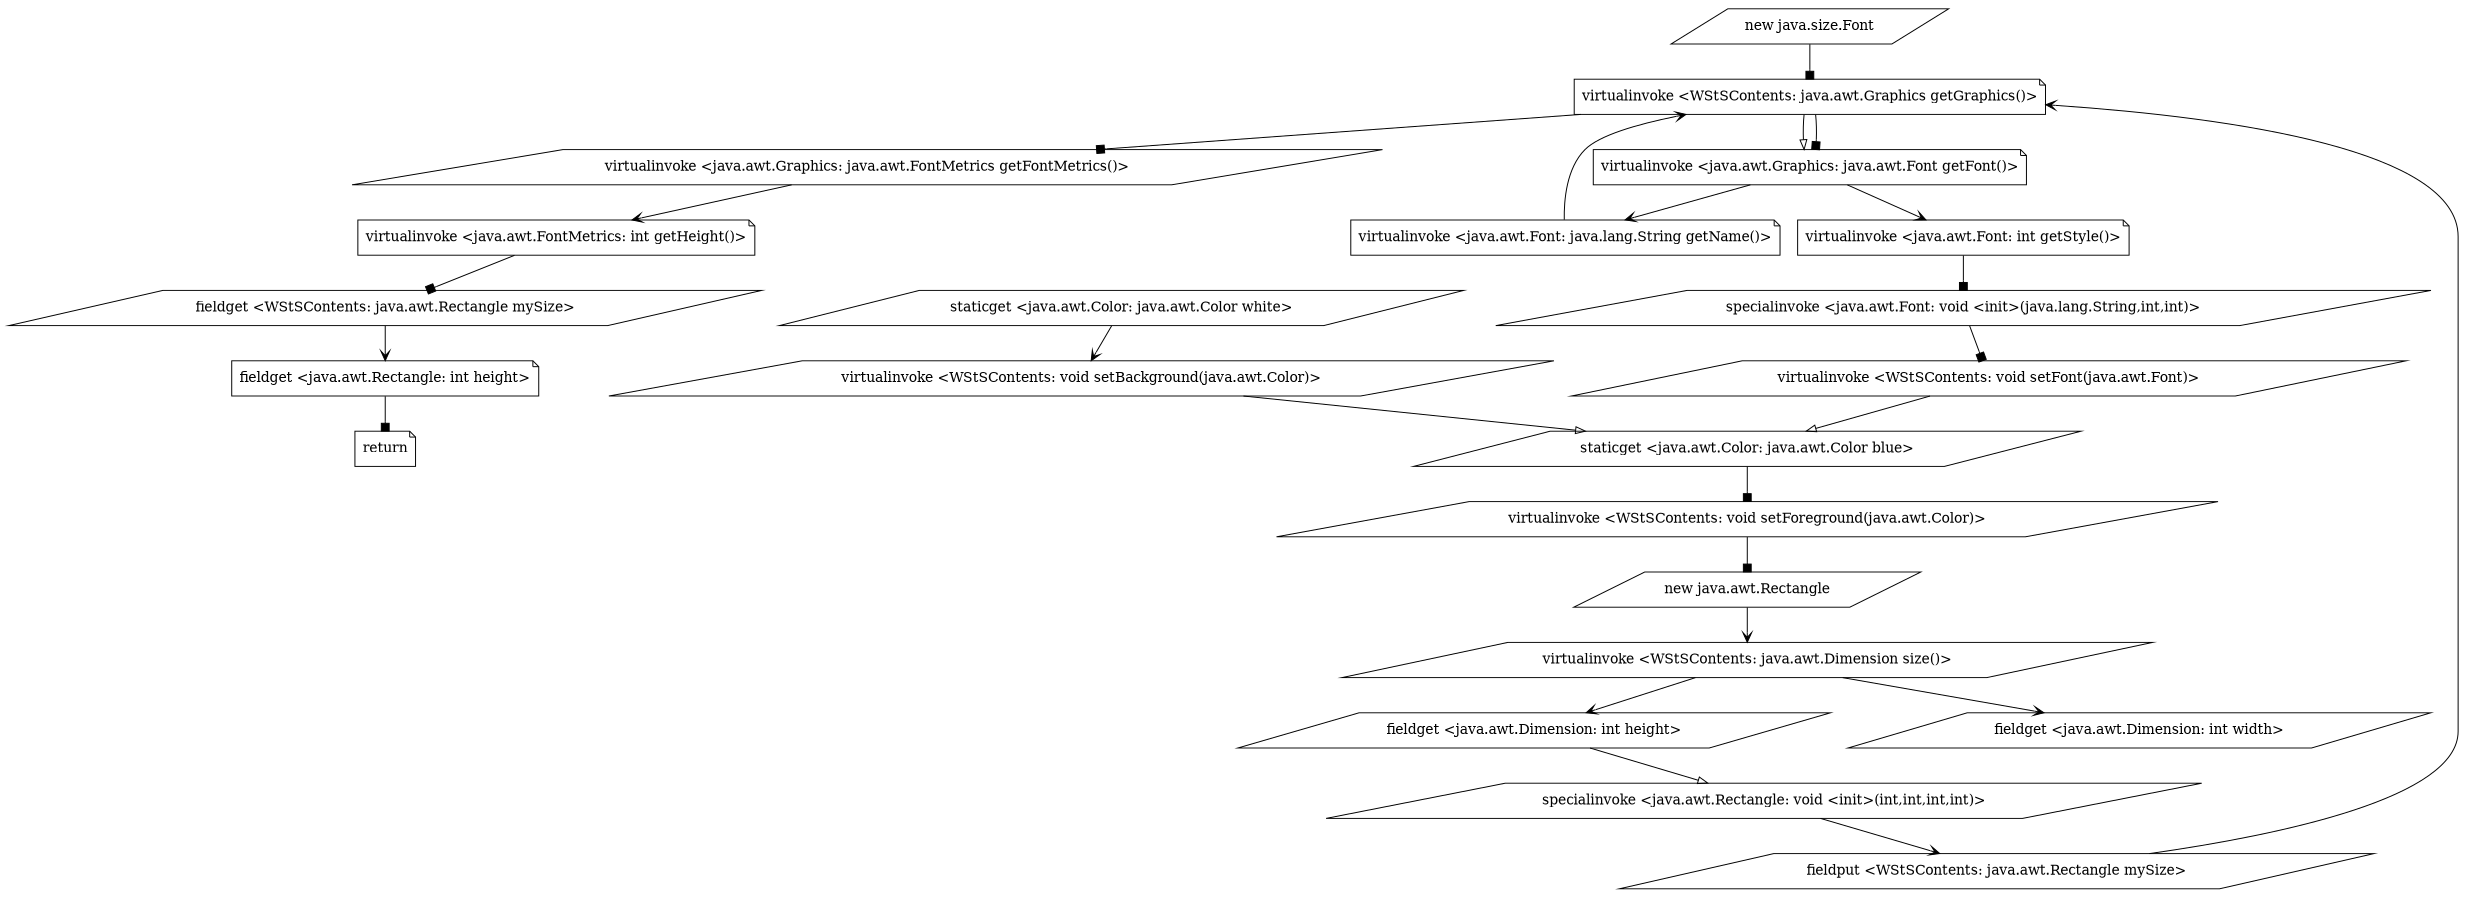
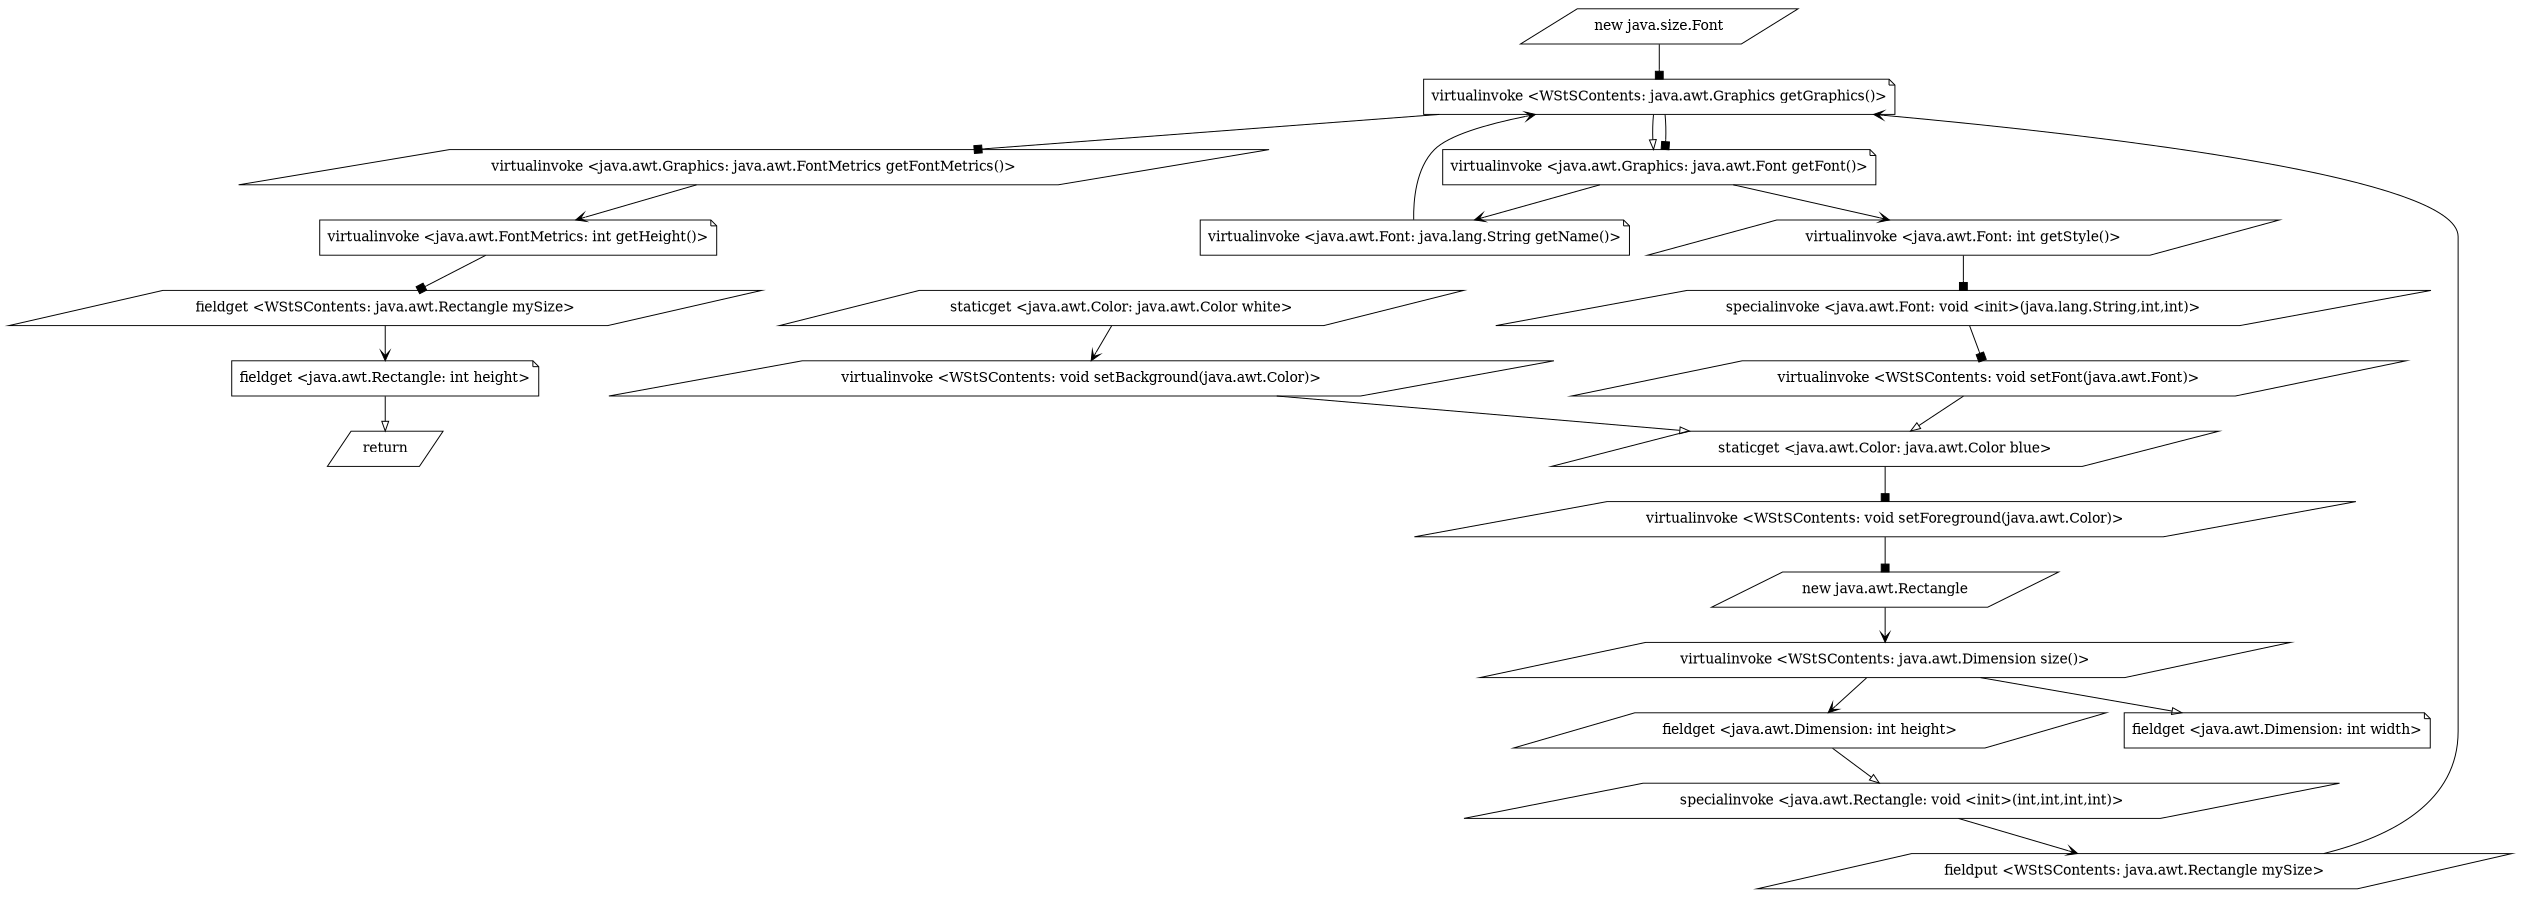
node "virtualinvoke <java.awt.Font: int getStyle()>": shape note -> parallelogram
edge "fieldget <java.awt.Rectangle: int height>" -> "return": arrowhead box -> onormal
node "return": shape note -> parallelogram
edge "virtualinvoke <WStSContents: java.awt.Dimension size()>" -> "fieldget <java.awt.Dimension: int width>": arrowhead vee -> onormal
node "fieldget <java.awt.Dimension: int width>": shape parallelogram -> note
